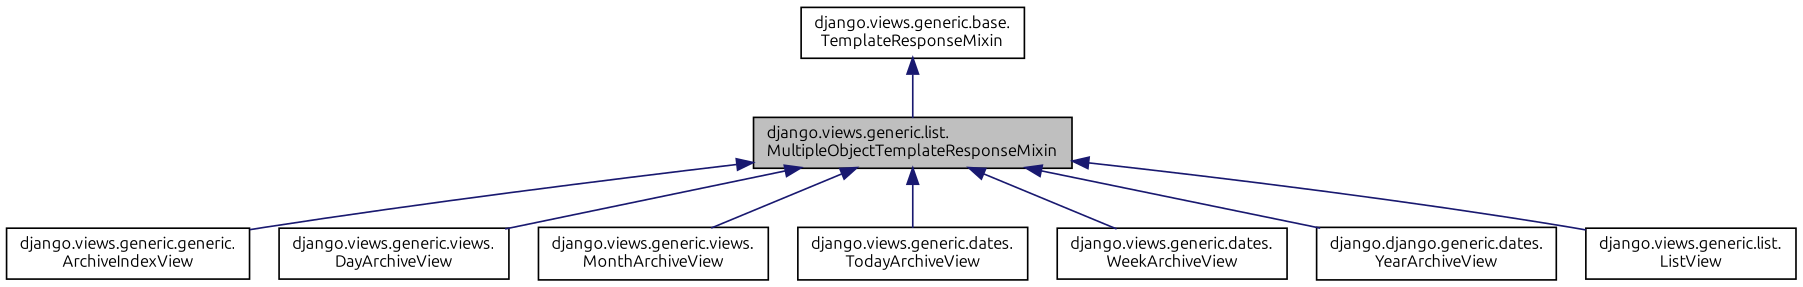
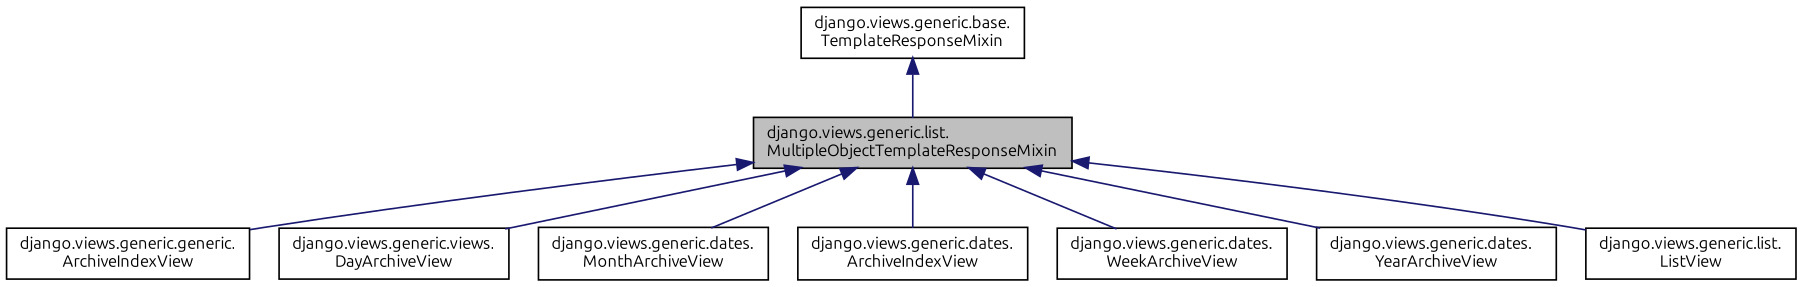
node "django.views.generic.views. MonthArchiveView": label "django.views.generic.views. MonthArchiveView" -> "django.views.generic.dates. MonthArchiveView"
node "django.views.generic.dates. TodayArchiveView": label "django.views.generic.dates. TodayArchiveView" -> "django.views.generic.dates. ArchiveIndexView"
node "django.django.generic.dates. YearArchiveView": label "django.django.generic.dates. YearArchiveView" -> "django.views.generic.dates. YearArchiveView"
